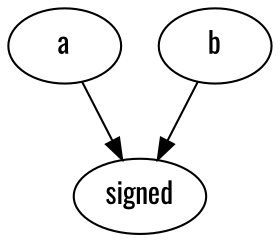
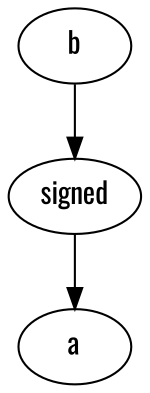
edge "a" -> "signed": reversed
